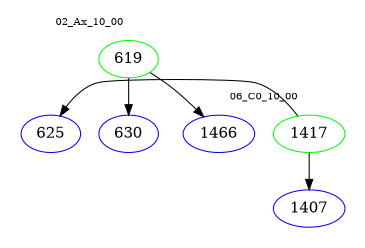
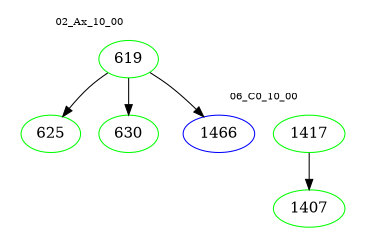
edge "1417" -> "625": now "619" -> "625"
node "625": color blue -> green
node "630": color blue -> green
node "1407": color blue -> green
